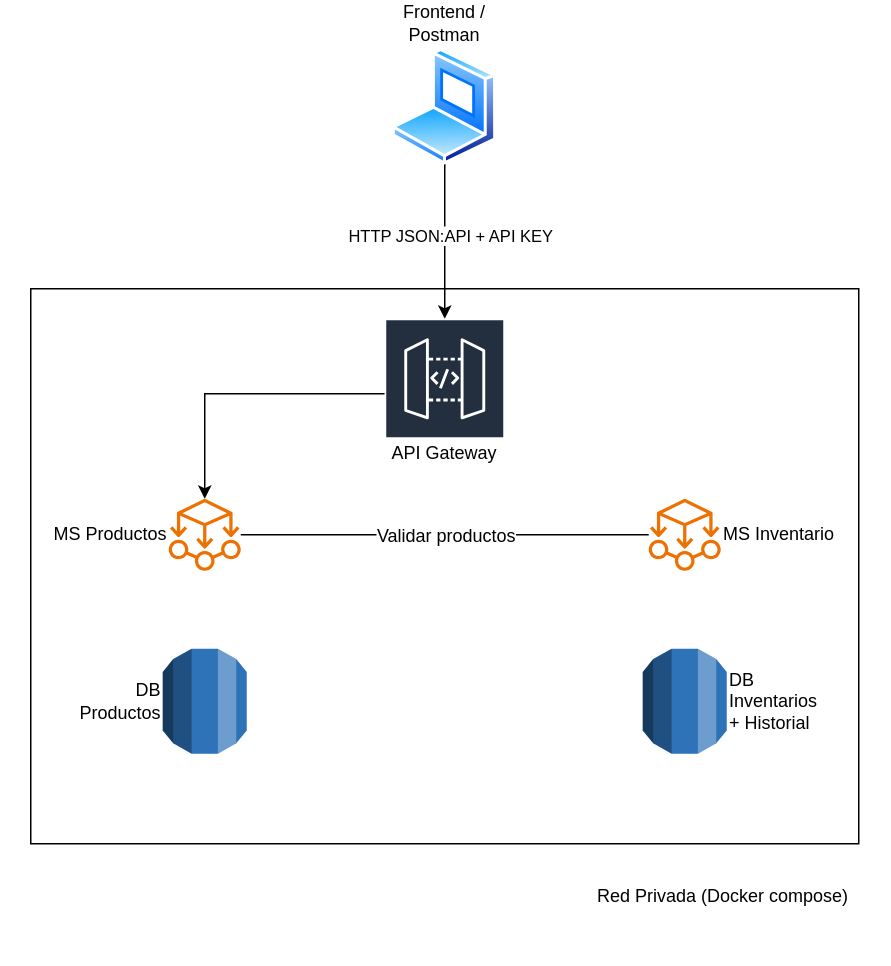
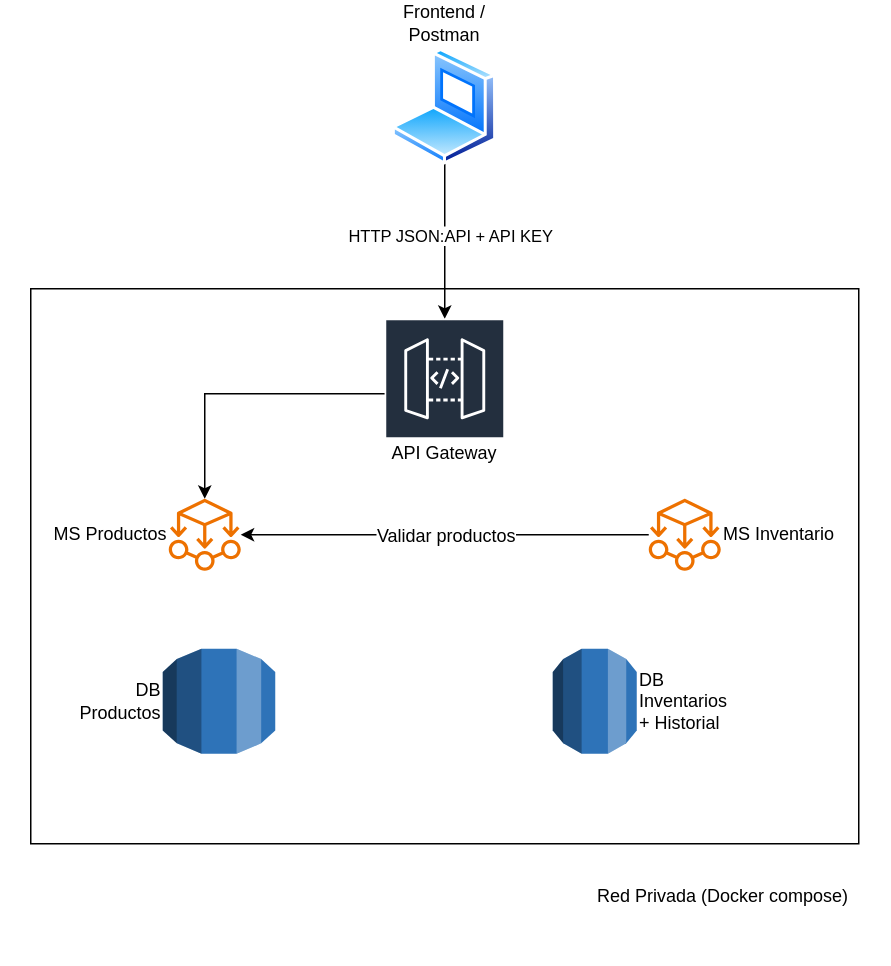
edge "MS Productos" -- "MS Inventario": arrowhead none -> classic
node "DB Productos": size 84x105 -> 113x105
node "DB Inventarios + Historial": moved (685, 701) -> (595, 701)
